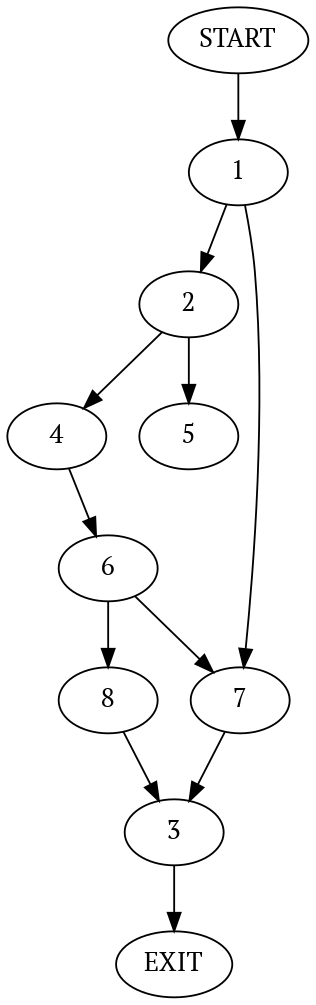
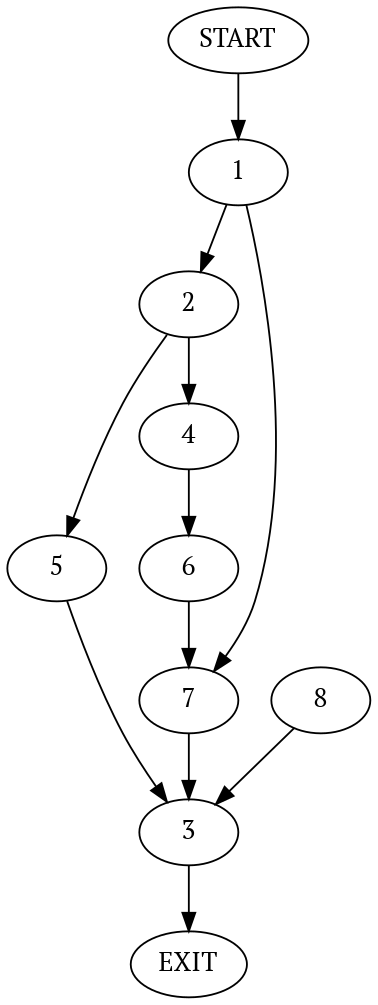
edge "6" -> "8": removed
edge "5" -> "3": added
